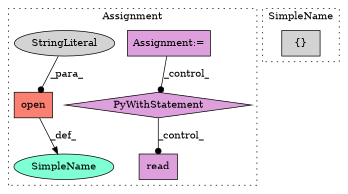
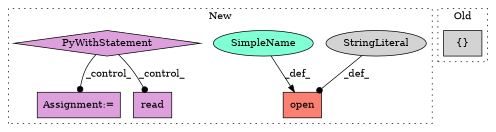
cluster "Assignment": label "Assignment" -> "New"
cluster "SimpleName": label "SimpleName" -> "Old"
edge "Assignment:=" -> "PyWithStatement": reversed
edge "StringLiteral" -> "open": label "_para_" -> "_def_"
edge "open" -> "SimpleName": reversed
